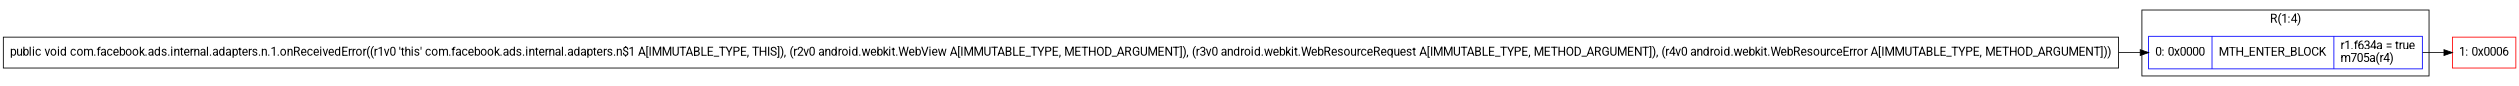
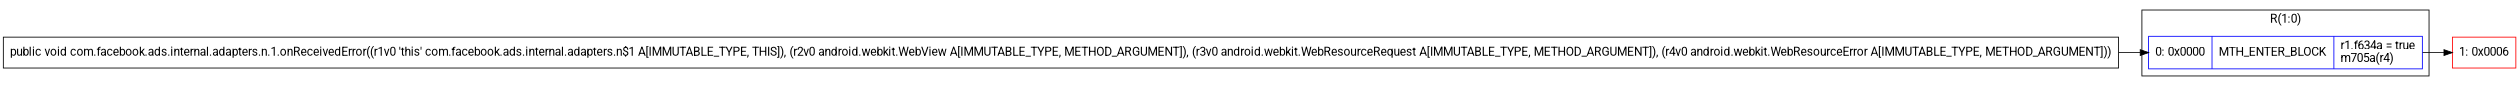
cluster "R(1:4)": label "R(1:4)" -> "R(1:0)"
